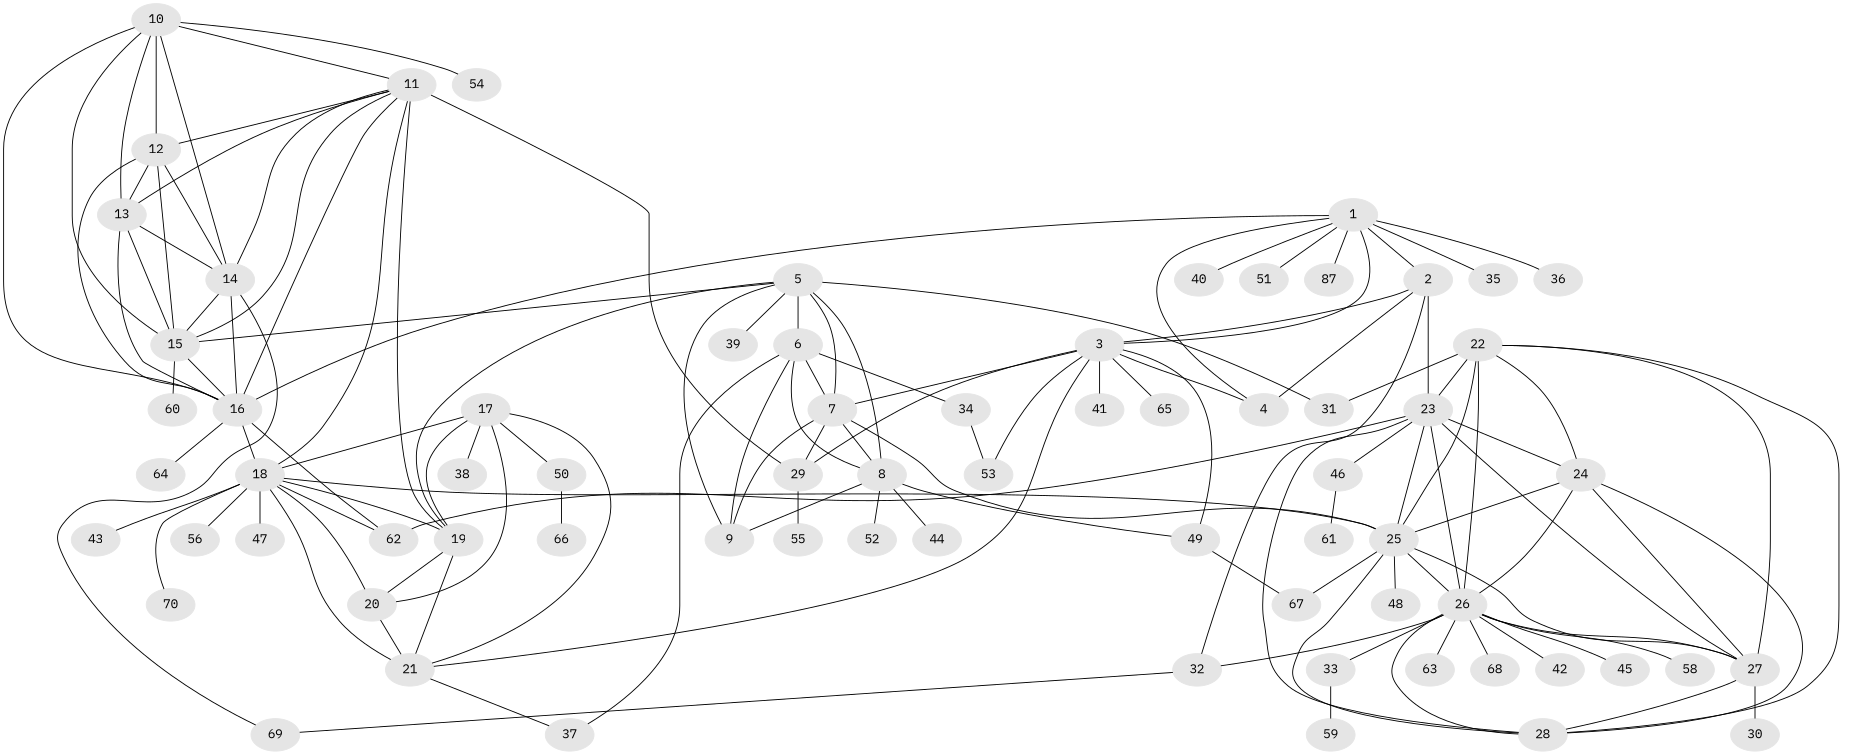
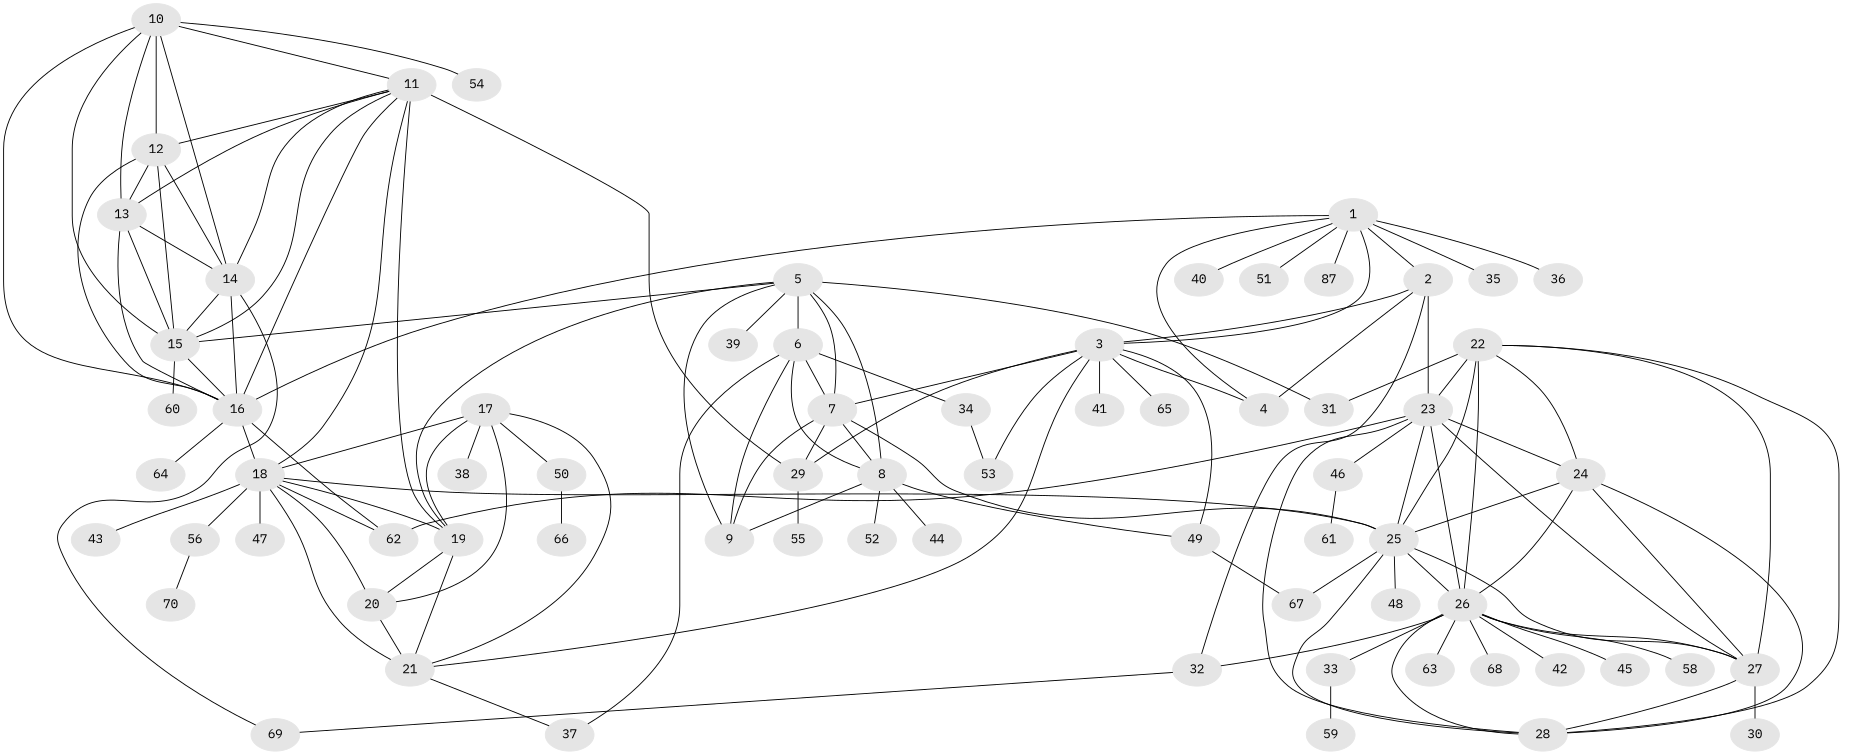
edge "18" -- "70": now "56" -- "70"
